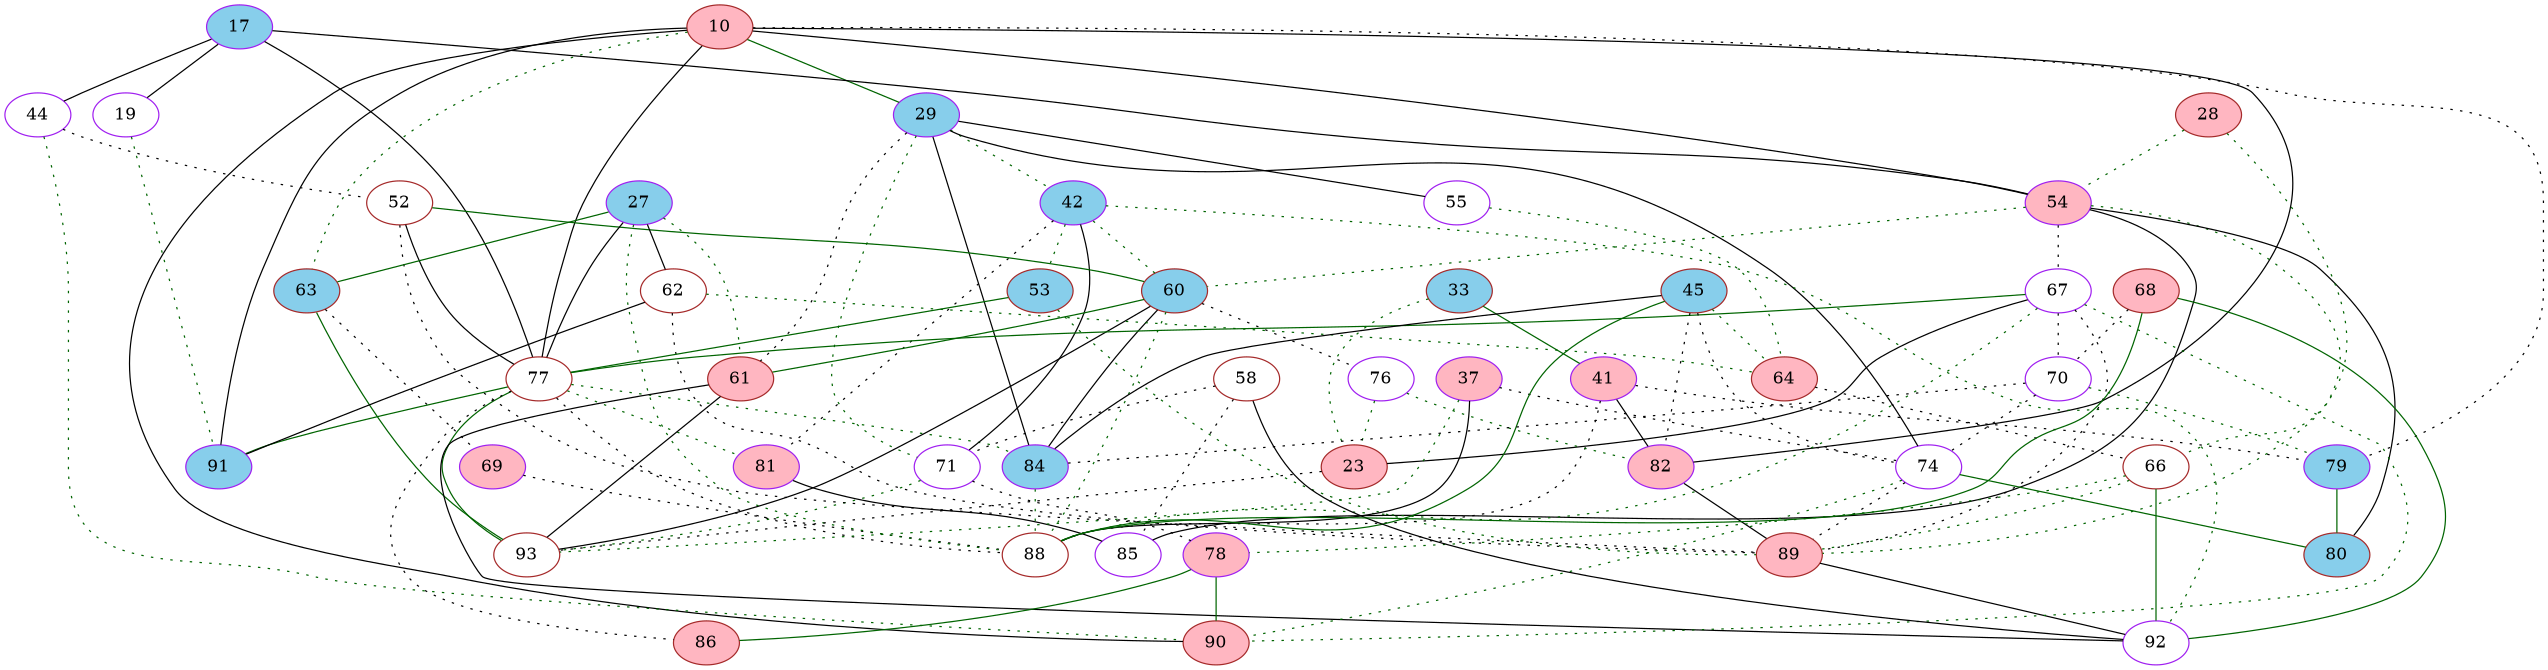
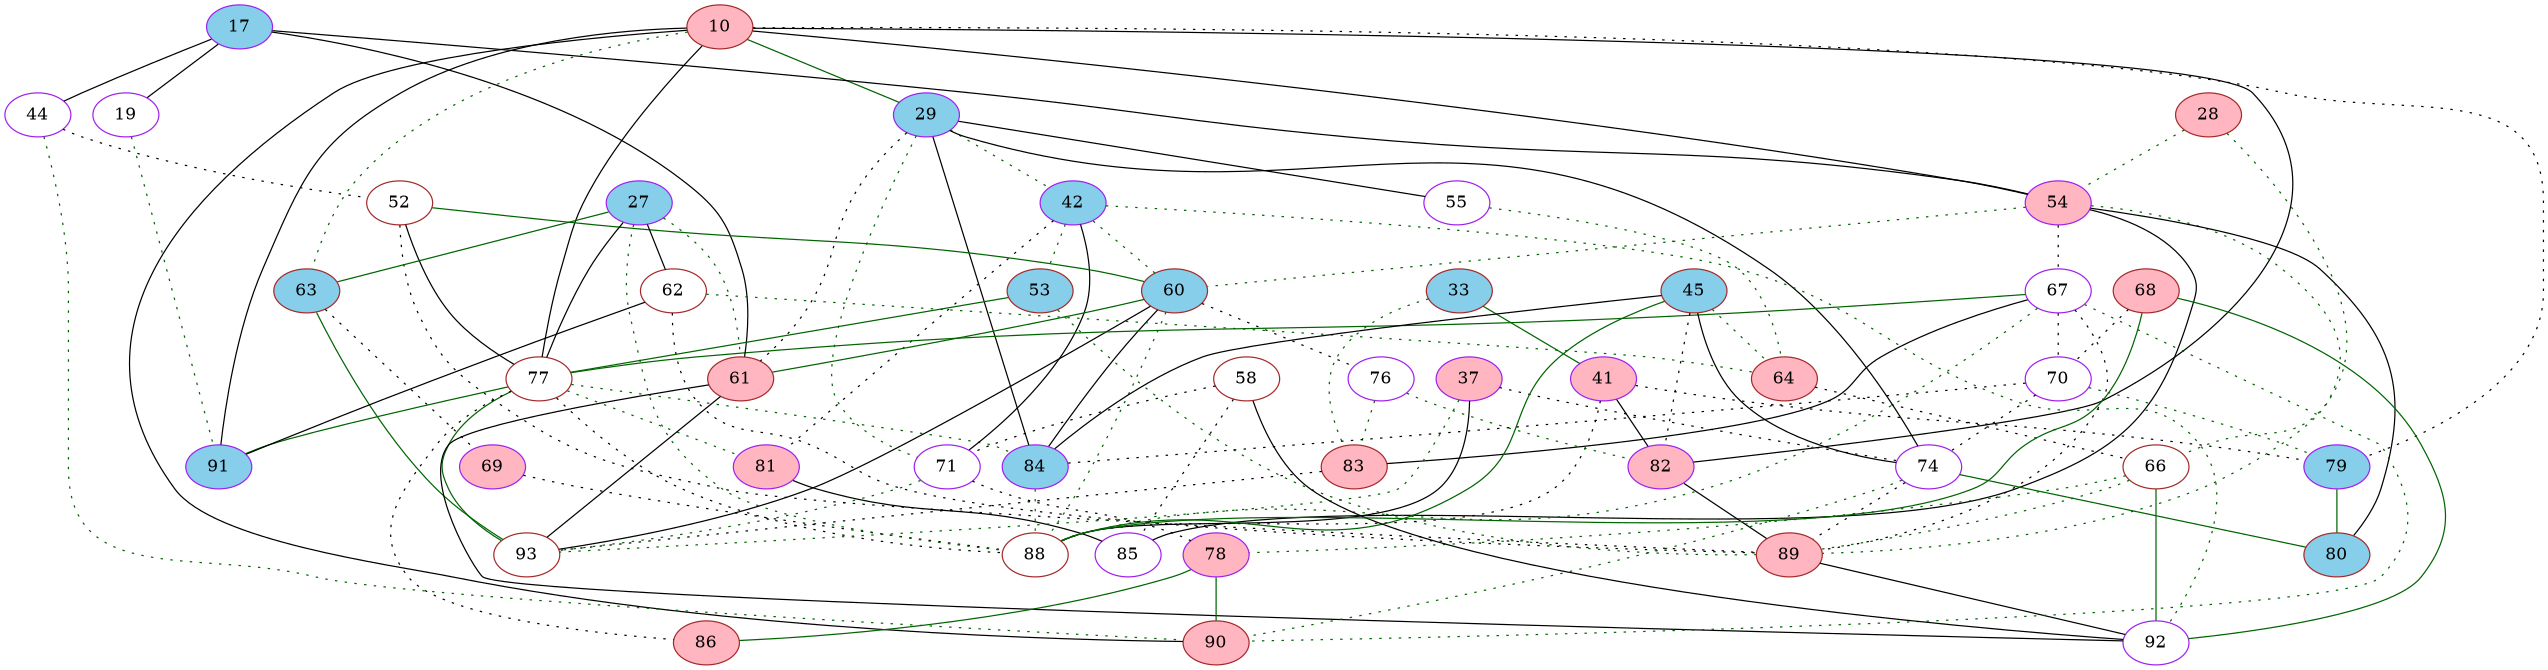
edge "17" -- "77": now "17" -- "61"
edge "45" -- "74": style dotted -> solid
node "23": label "23" -> "83"
